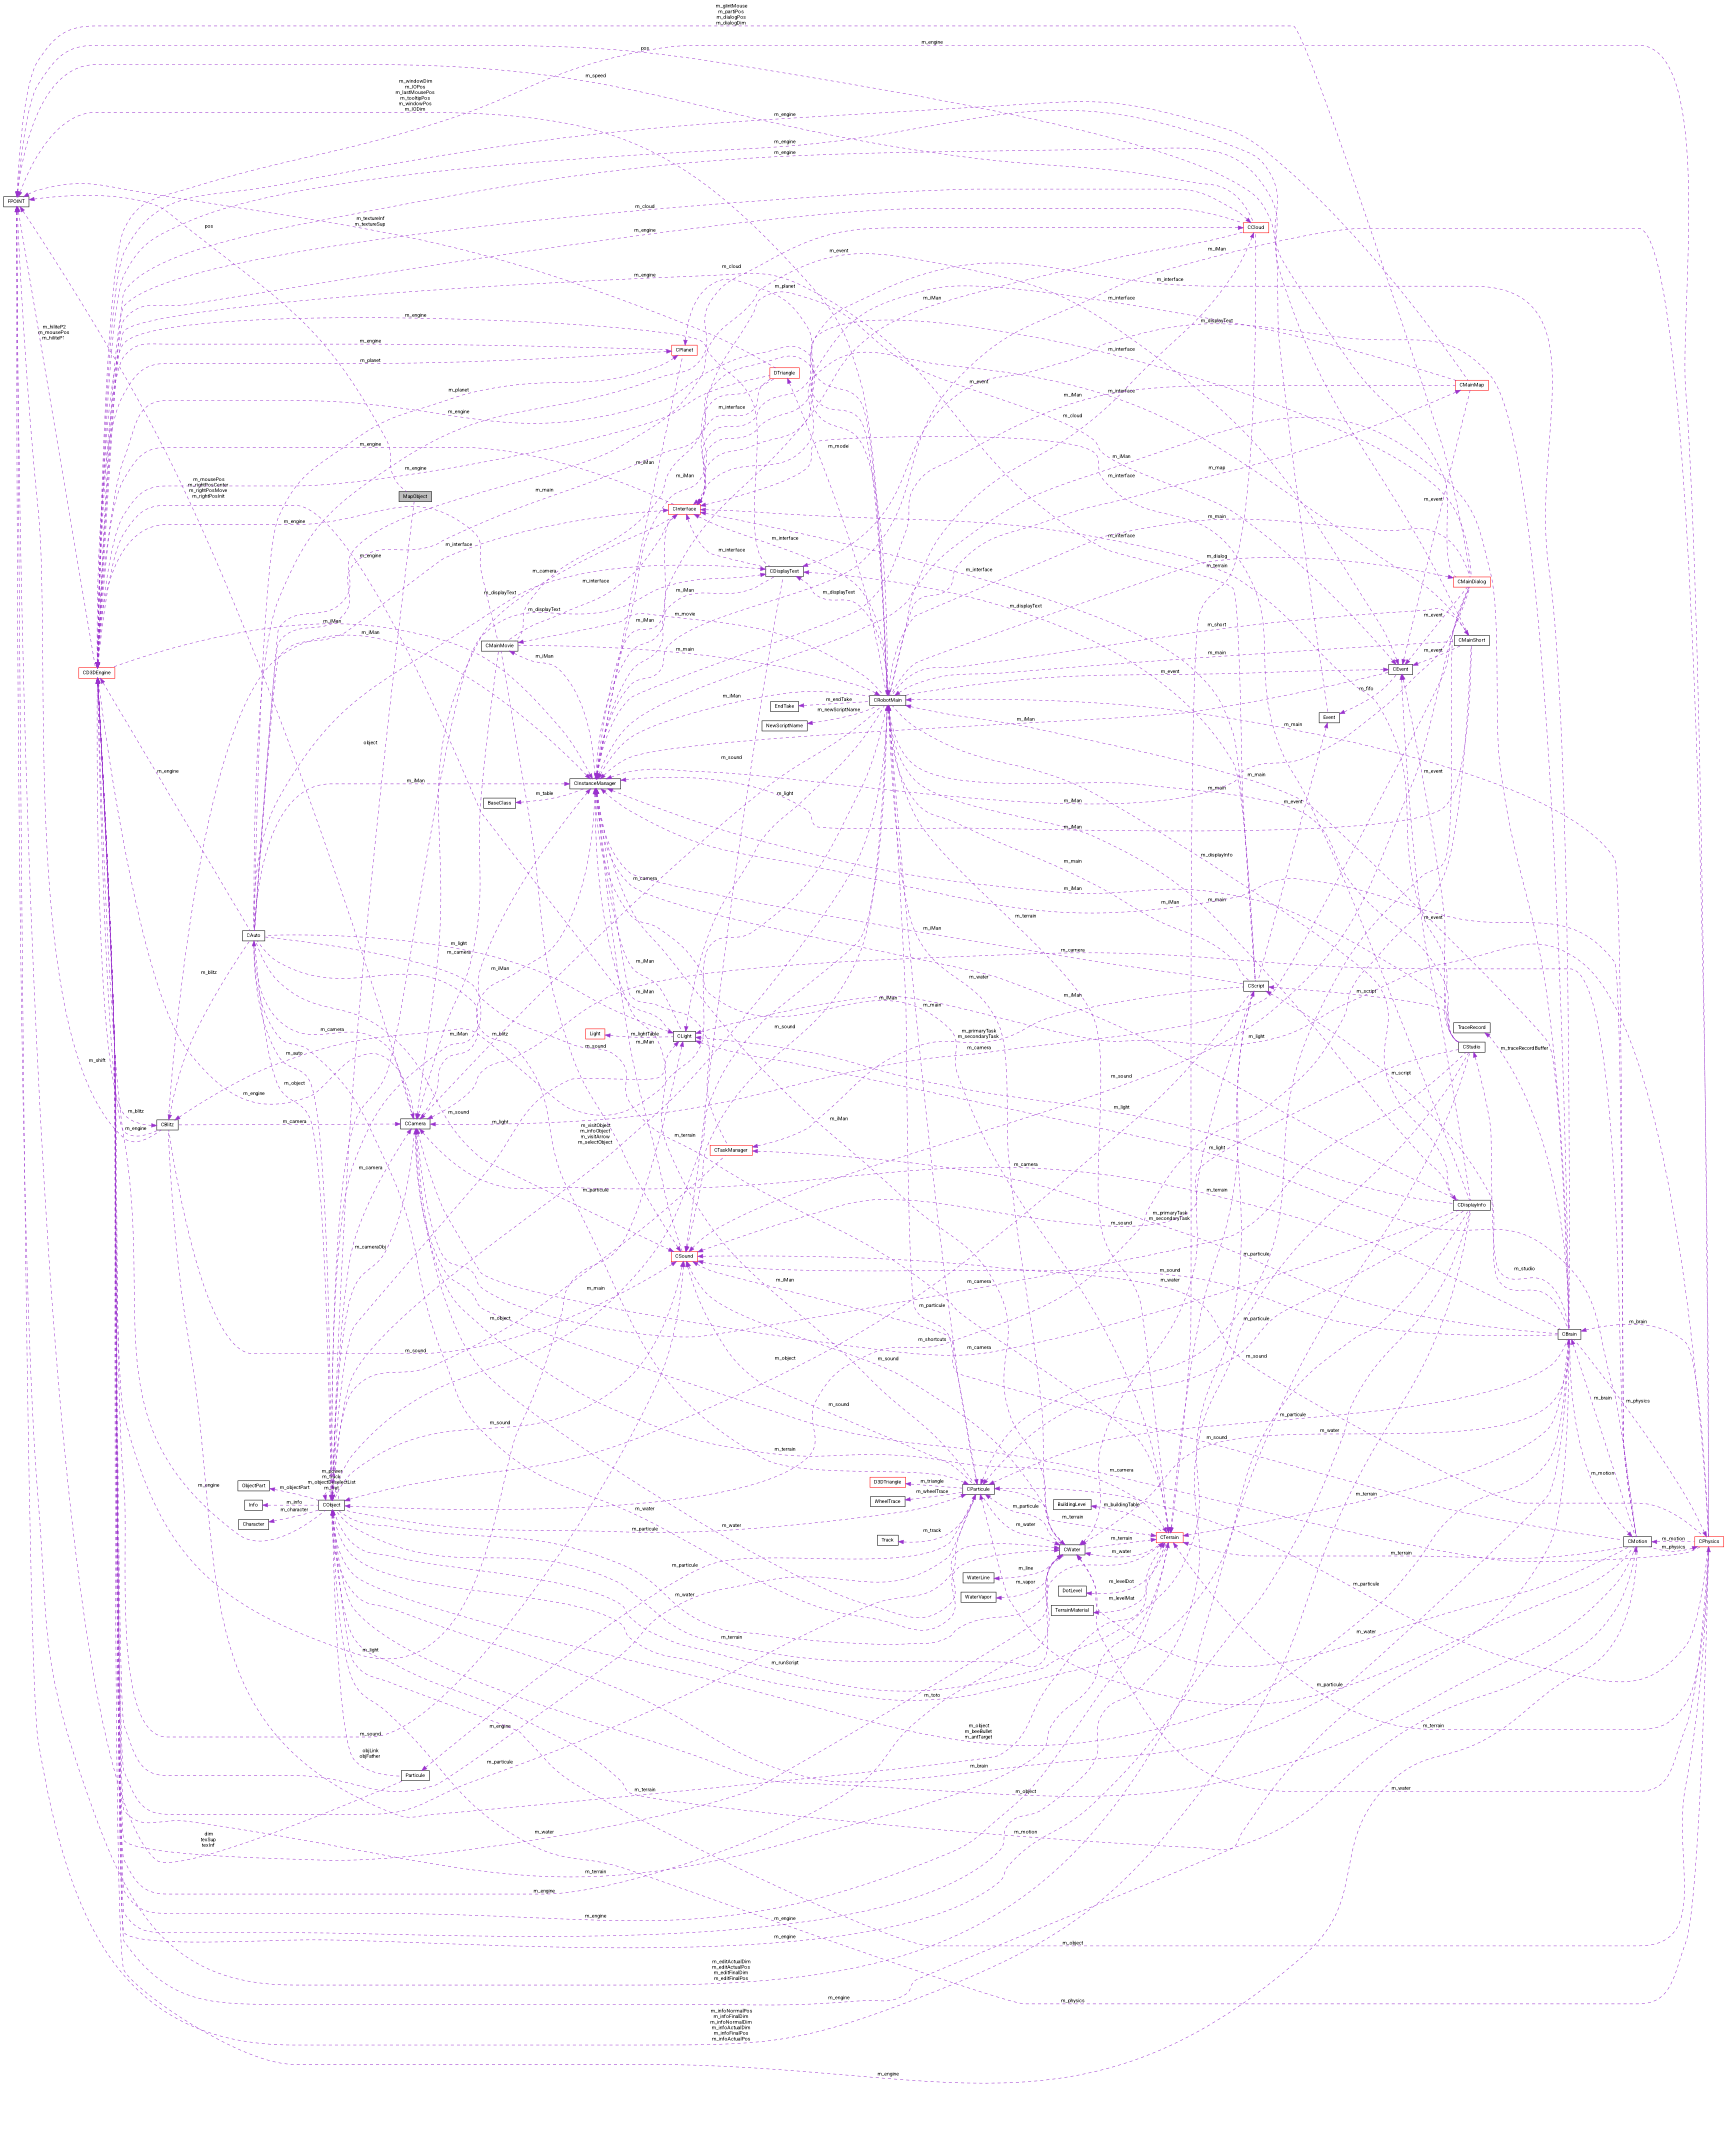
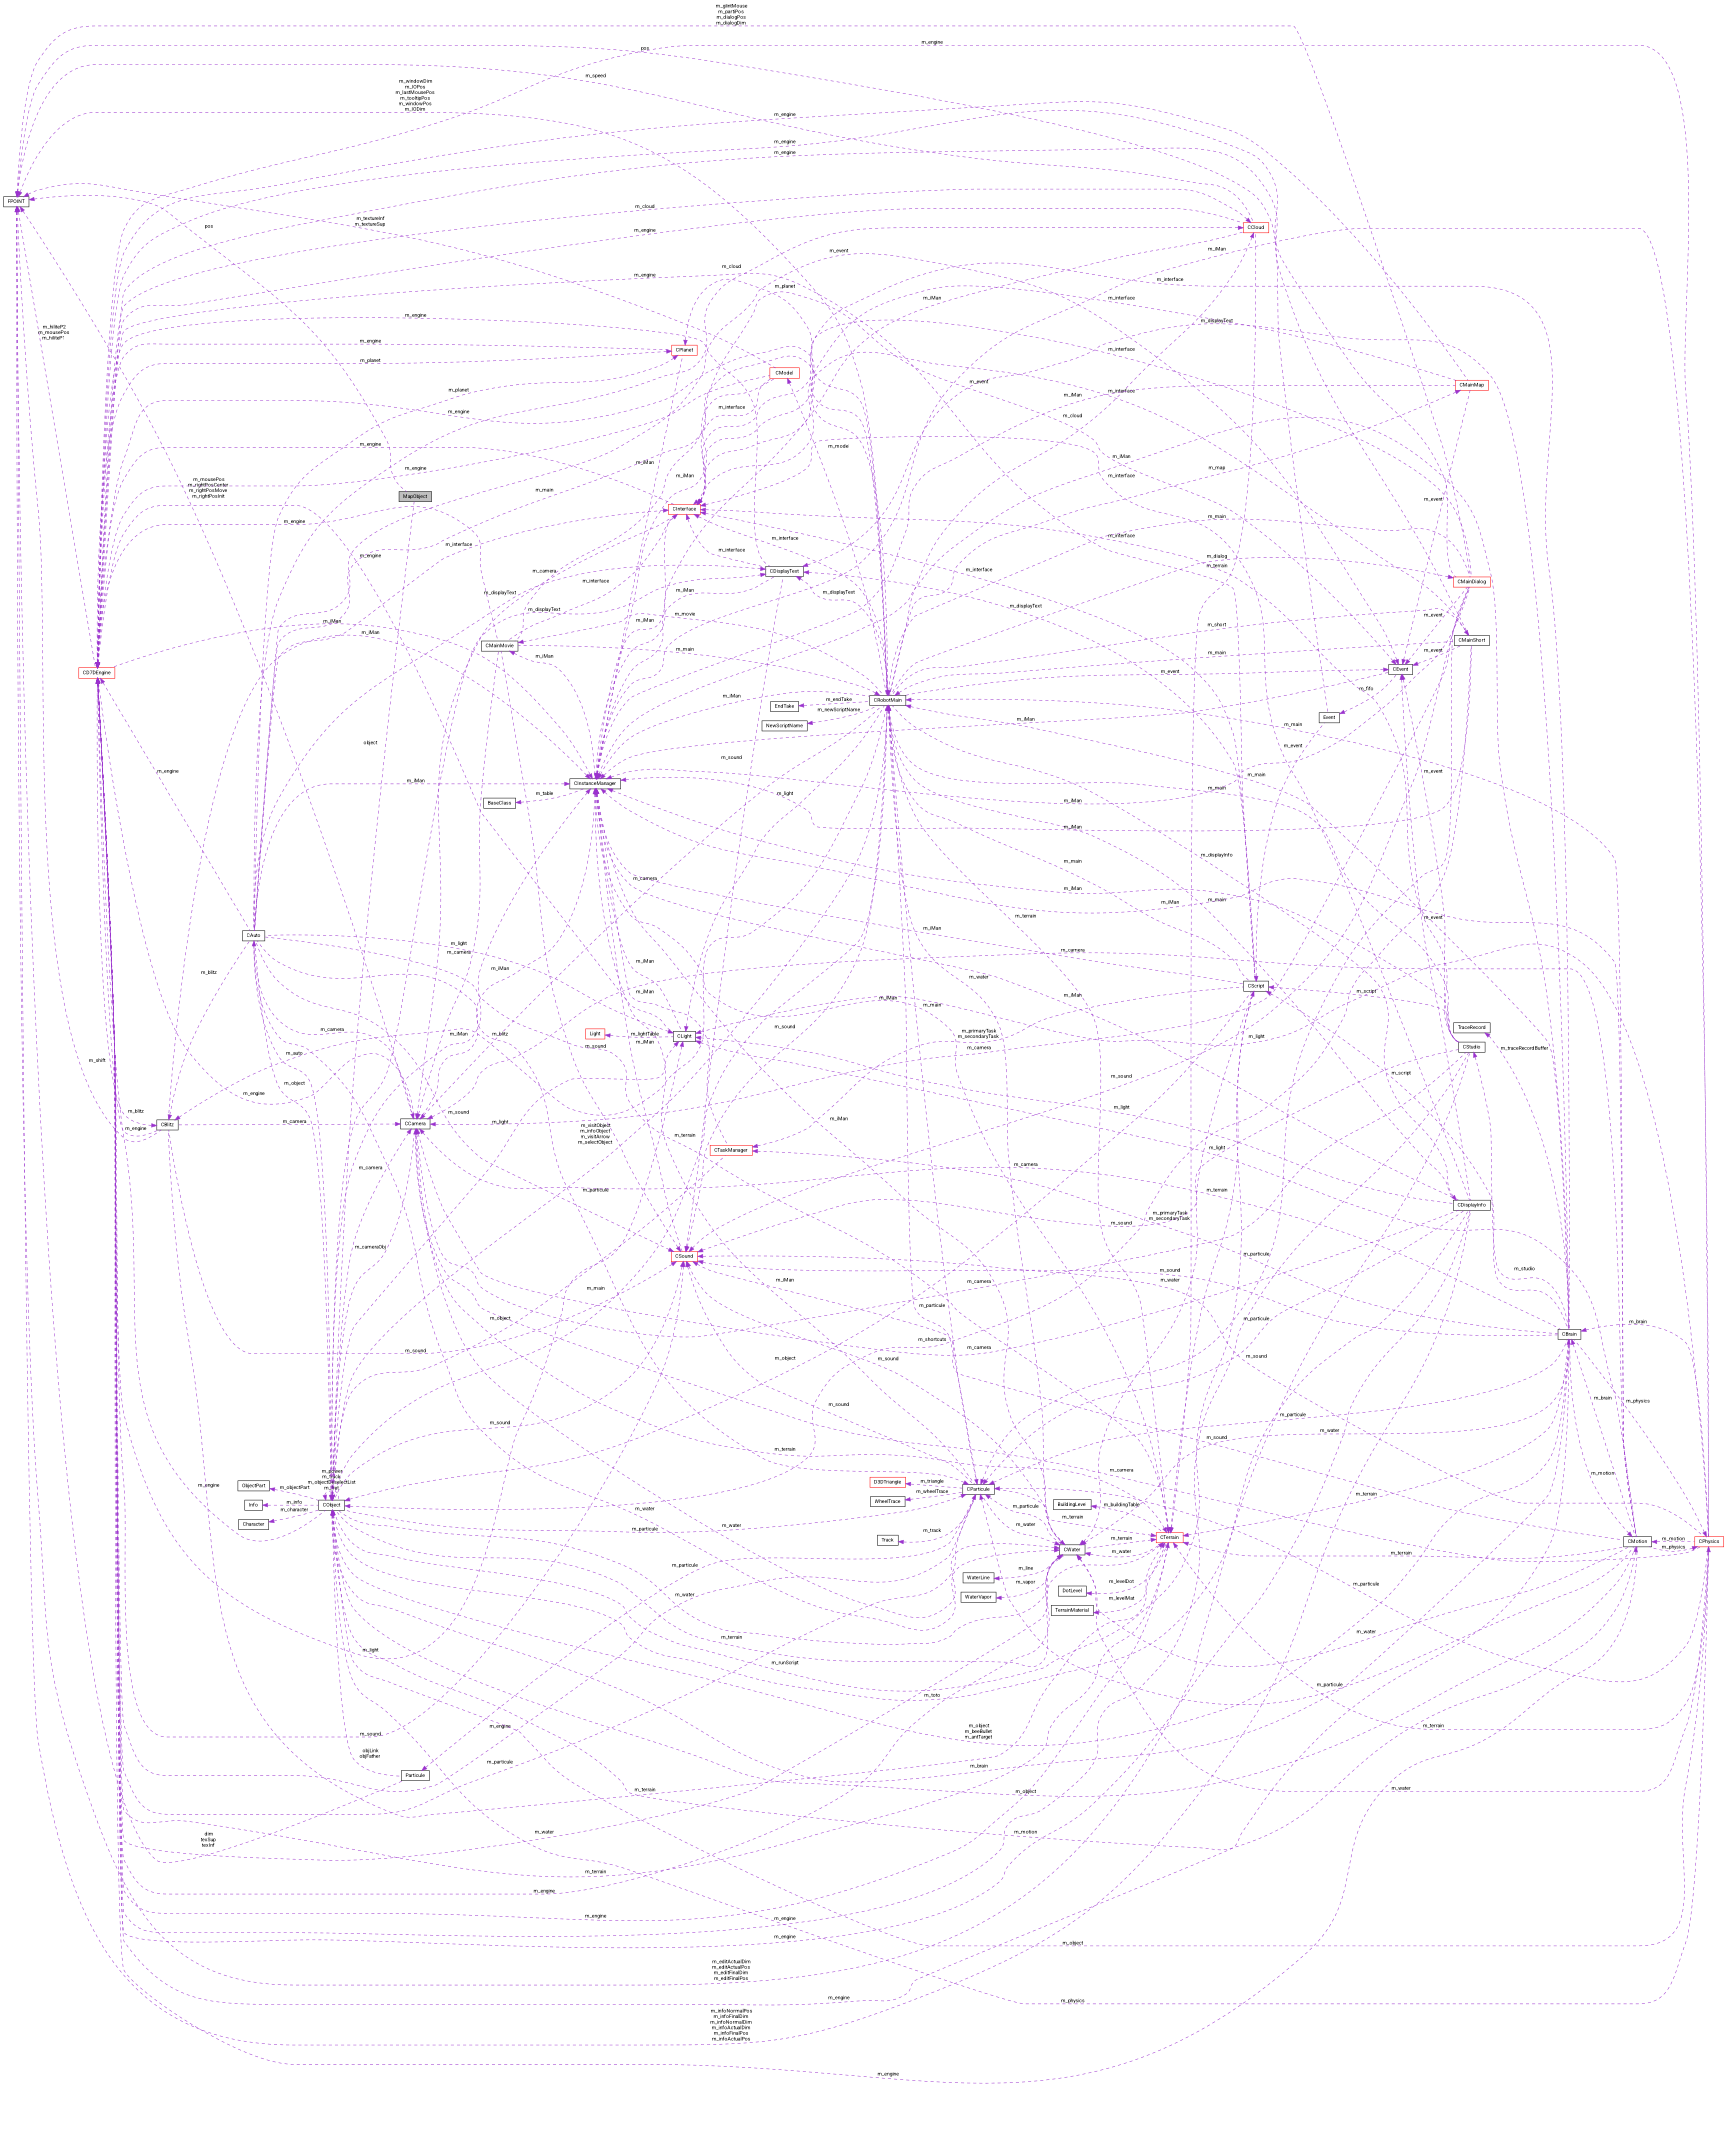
node "DTriangle": label "DTriangle" -> "CModel"
node "CD3DEngine": label "CD3DEngine" -> "CD7DEngine"
edge "CScript" -> "Event": reversed
